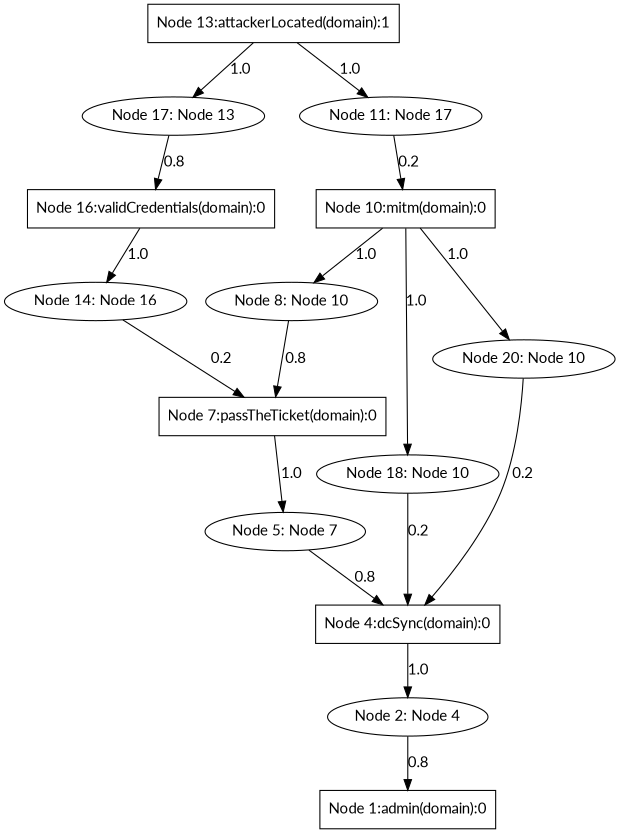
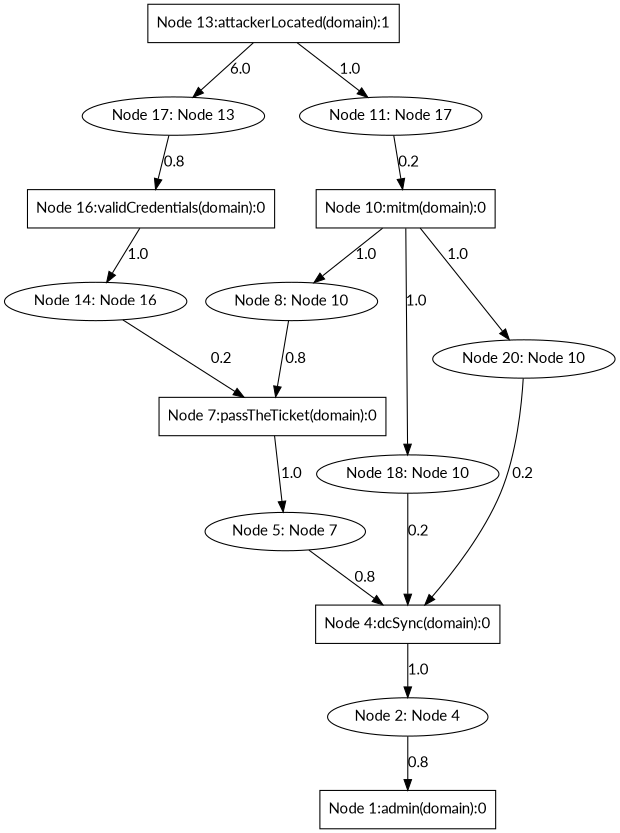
edge "Node 13:attackerLocated(domain):1" -> "Node 17: Node 13": label "1.0" -> "6.0"
